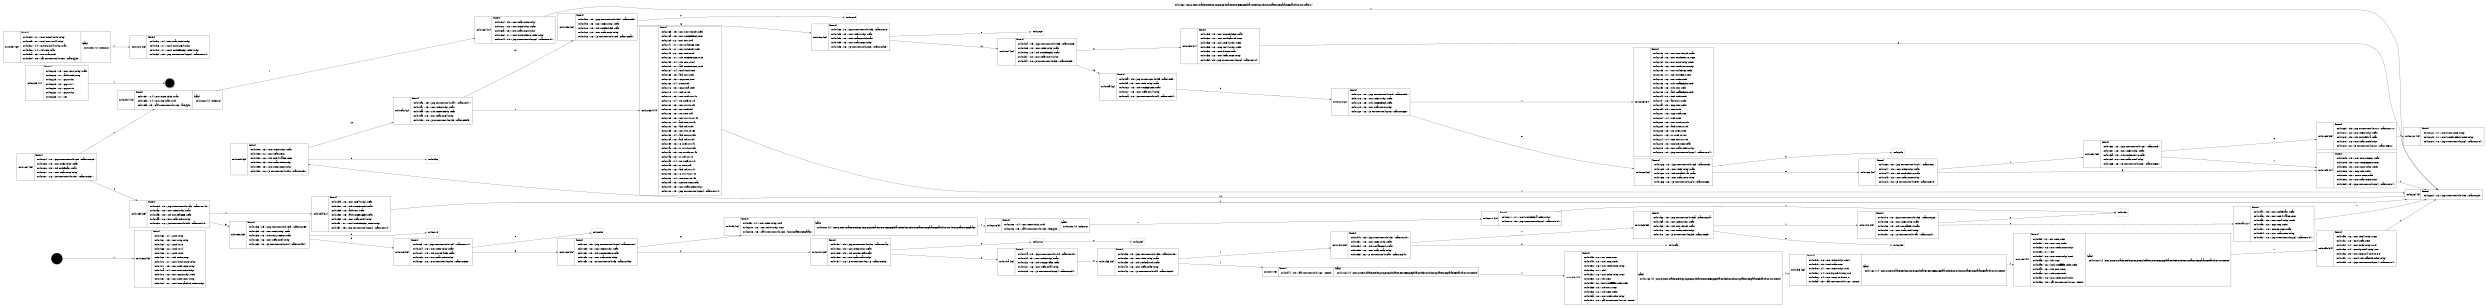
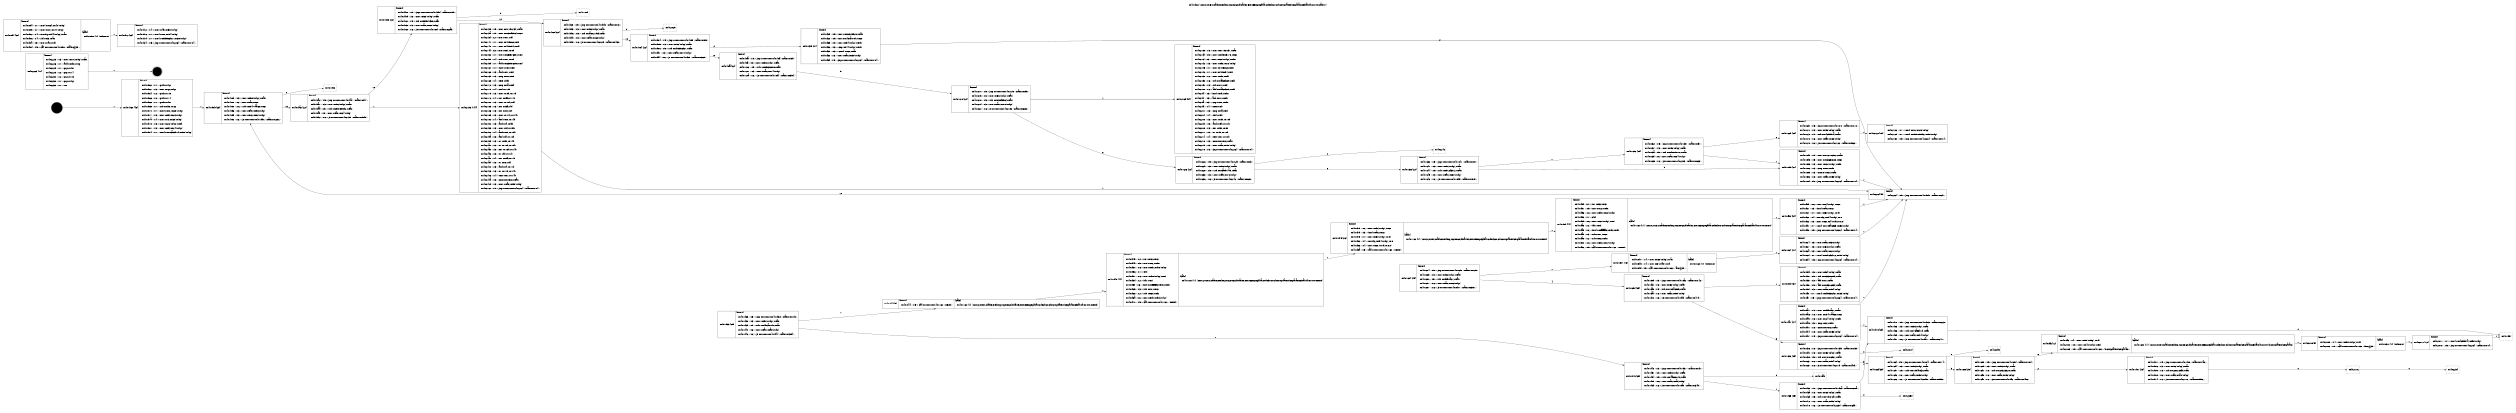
edge "0x401b60 [43]" -> "0x401b8b [23]": added, label "1"
edge "0x401fdd [31]" -> "0x402264 [5]": removed, label "1"
edge "0x401d7e [25]" -> "0x401da1 [27]": reversed
node "0x401d1a [25]": removed
